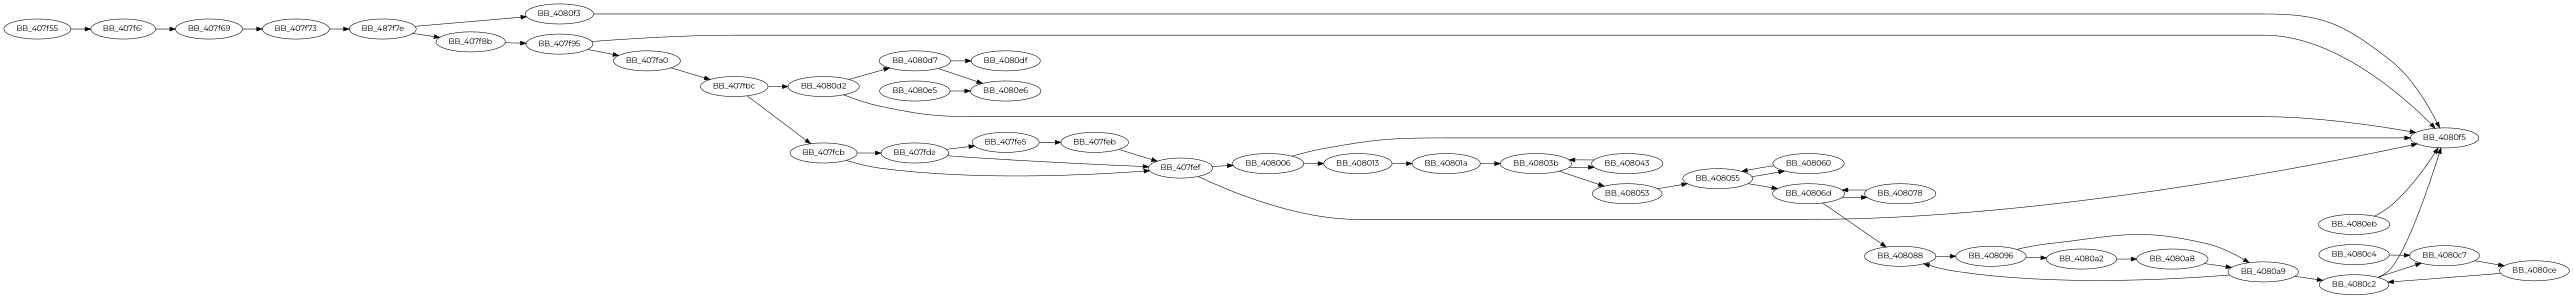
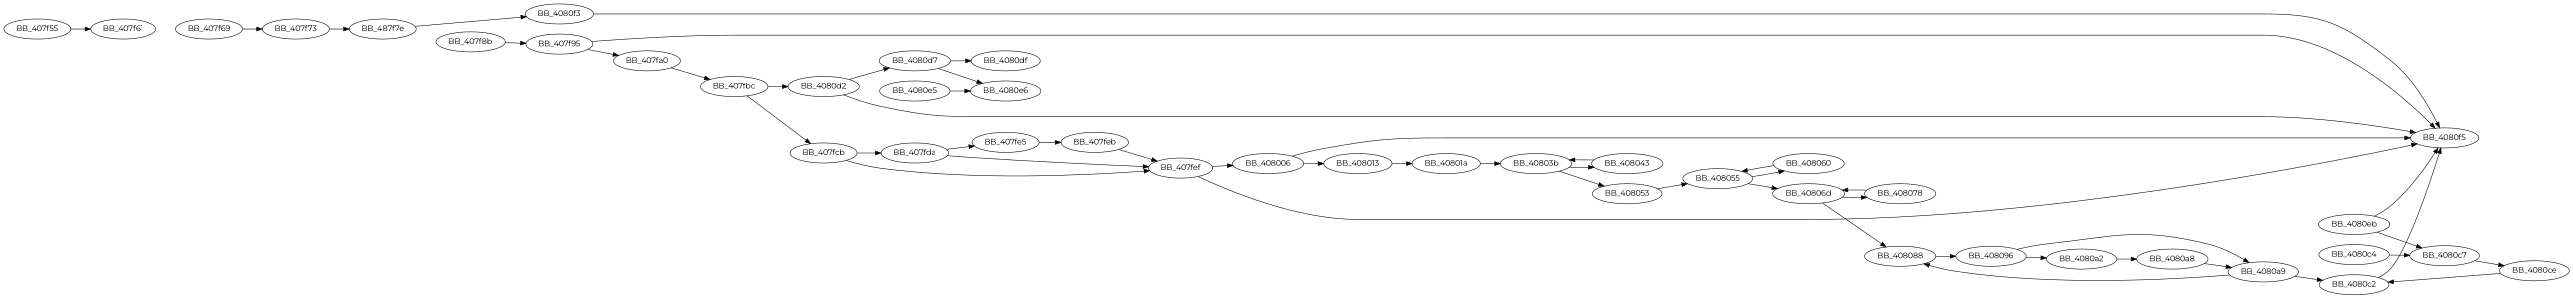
edge "BB_407f61" -> "BB_407f69": removed
edge "BB_487f7e" -> "BB_407f8b": removed
edge "BB_4080c2" -> "BB_4080c7": now "BB_4080eb" -> "BB_4080c7"
